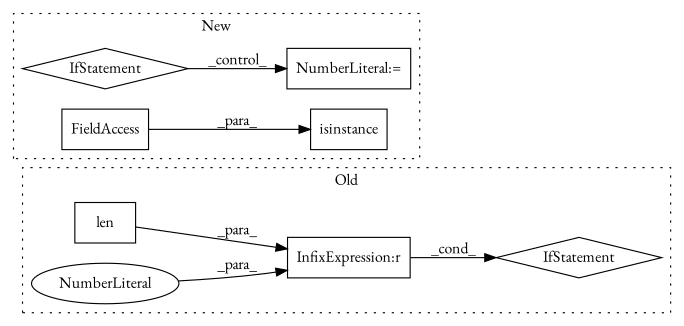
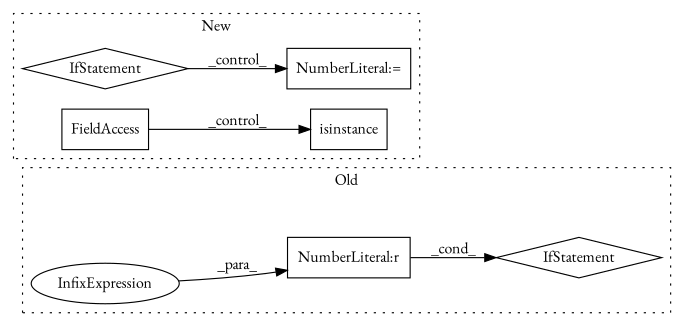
edge "FieldAccess" -> "isinstance": label "_para_" -> "_control_"
node "len": removed
node "InfixExpression:r": label "InfixExpression:r" -> "NumberLiteral:r"
node "NumberLiteral": label "NumberLiteral" -> "InfixExpression"
